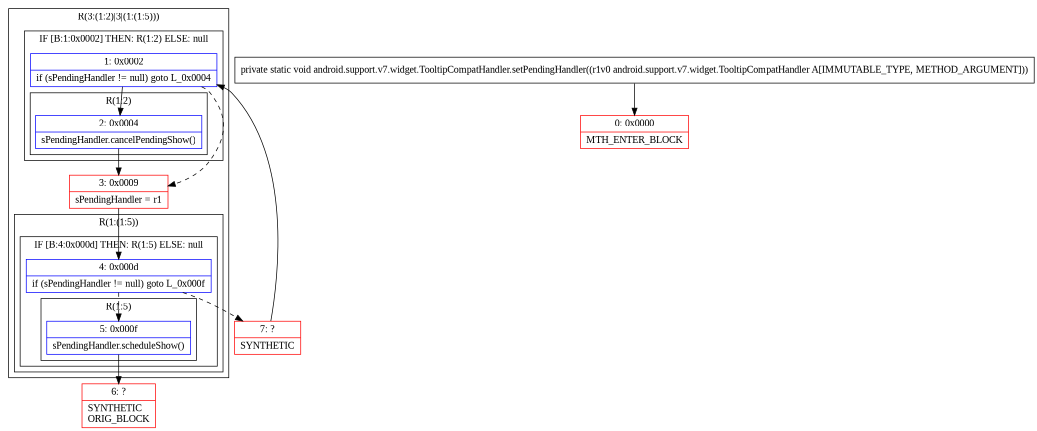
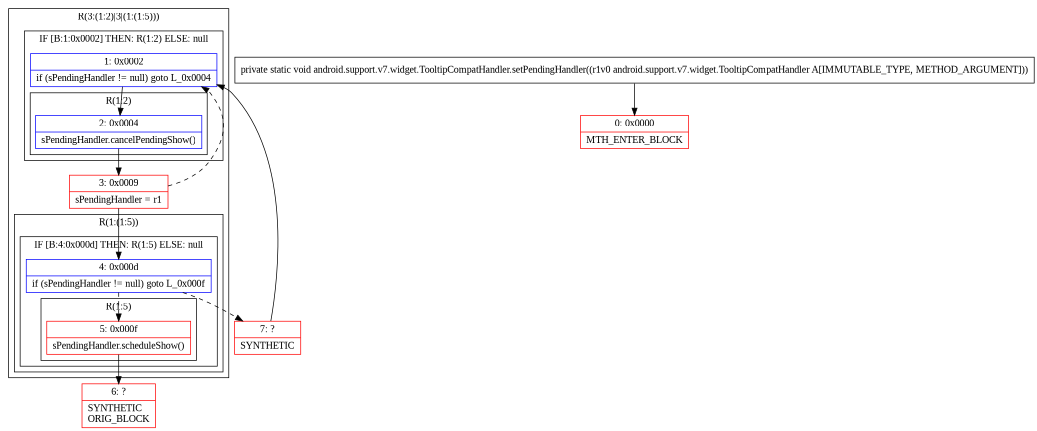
edge "1: 0x0002" -> "3: 0x0009": reversed
node "5: 0x000f": color blue -> red
